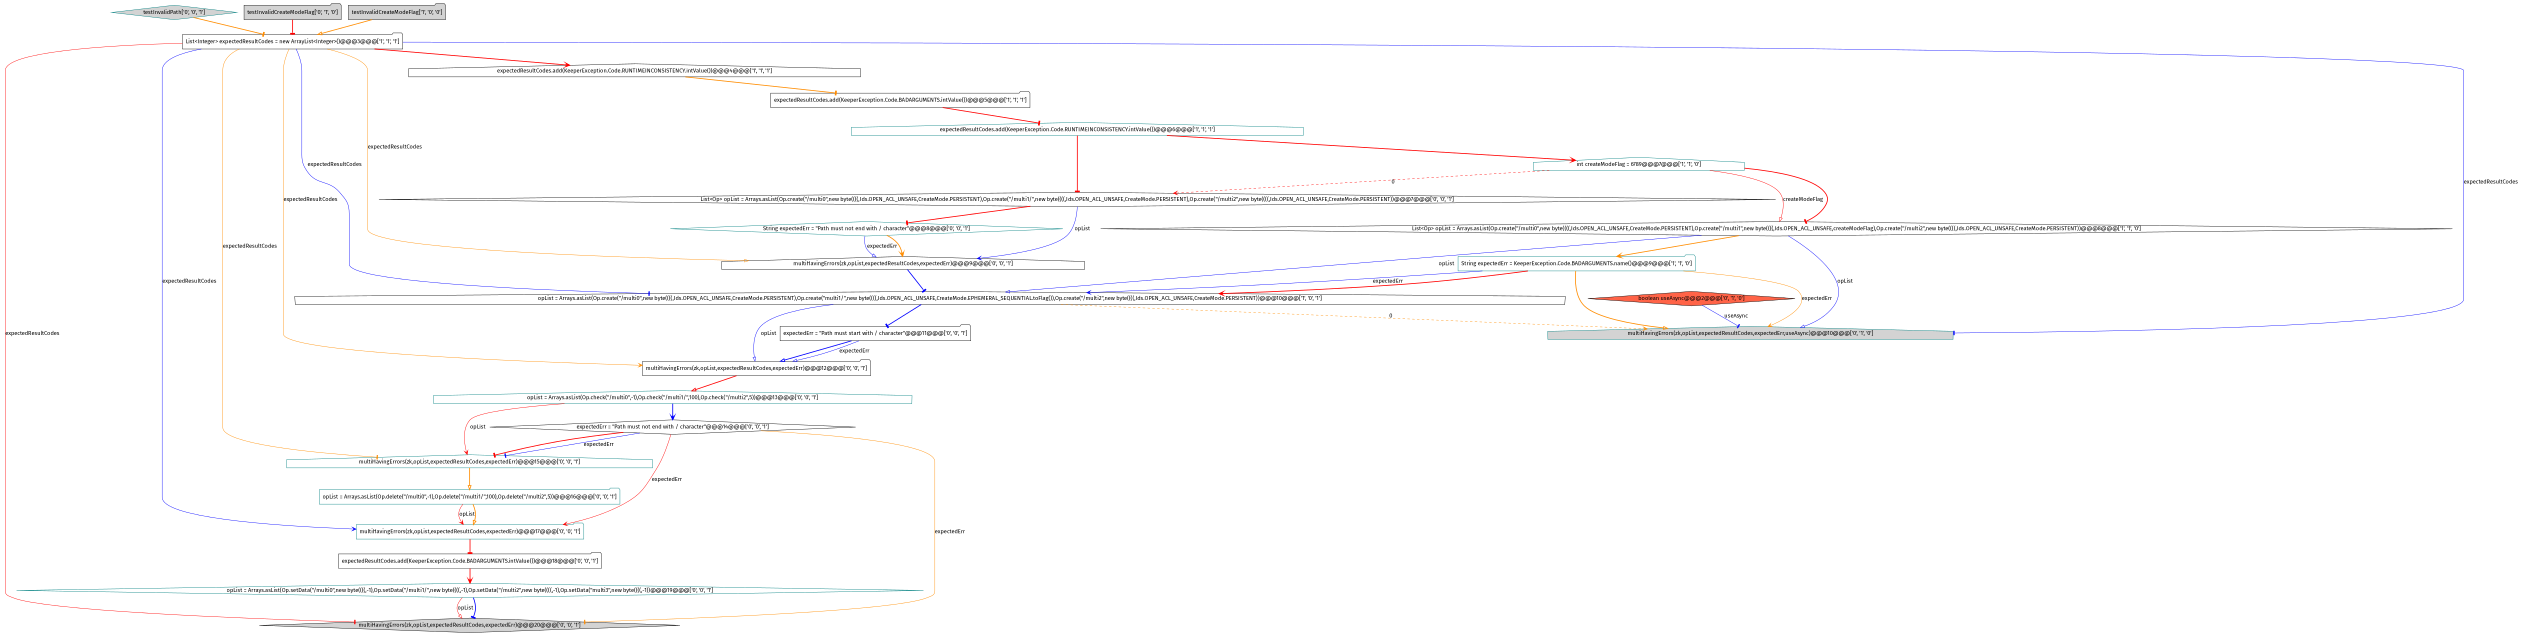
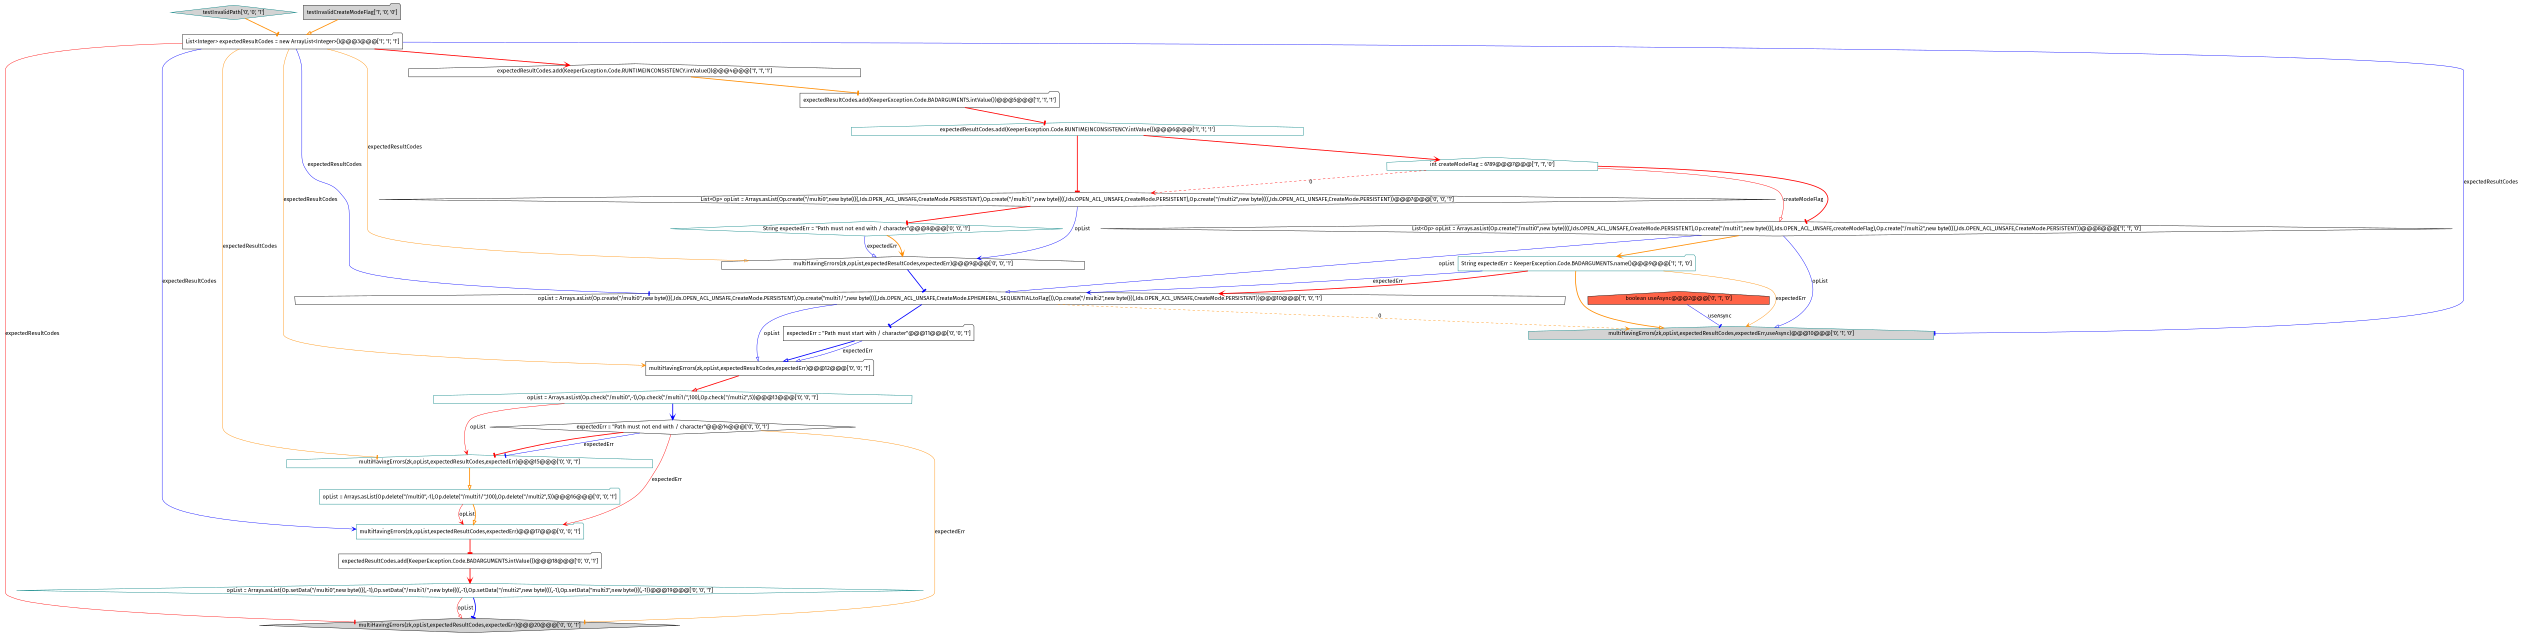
node "testInvalidCreateModeFlag['0', '1', '0']": removed
node "boolean useAsync@@@2@@@['0', '1', '0']": shape diamond -> house
